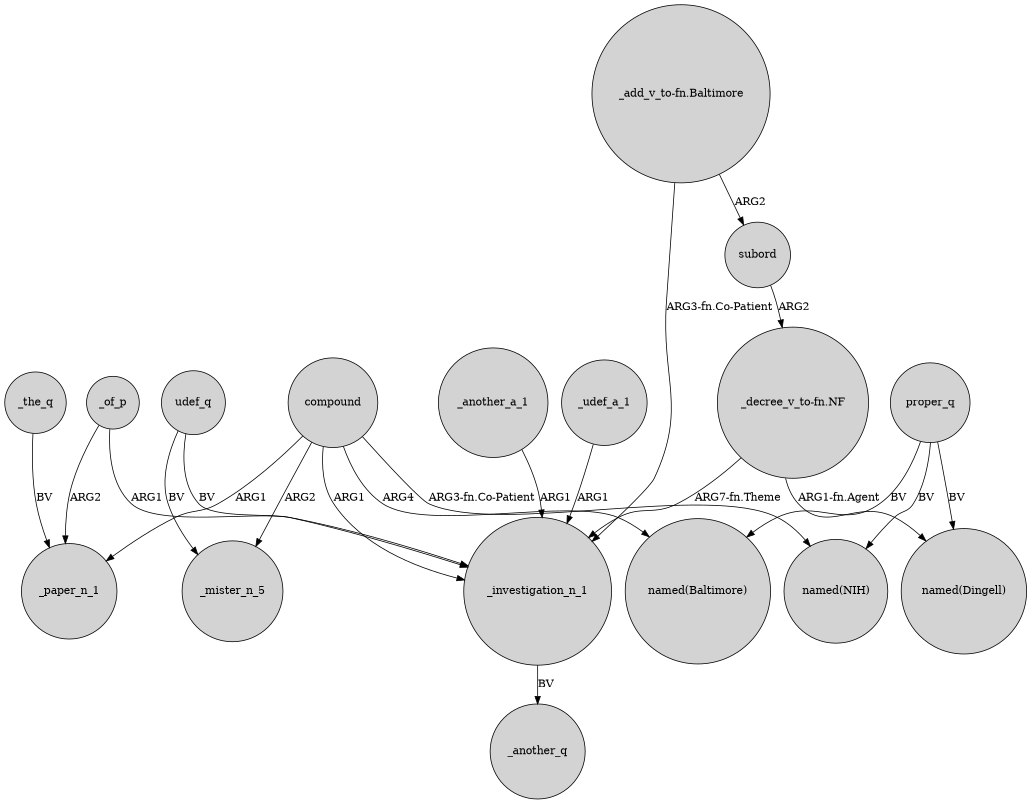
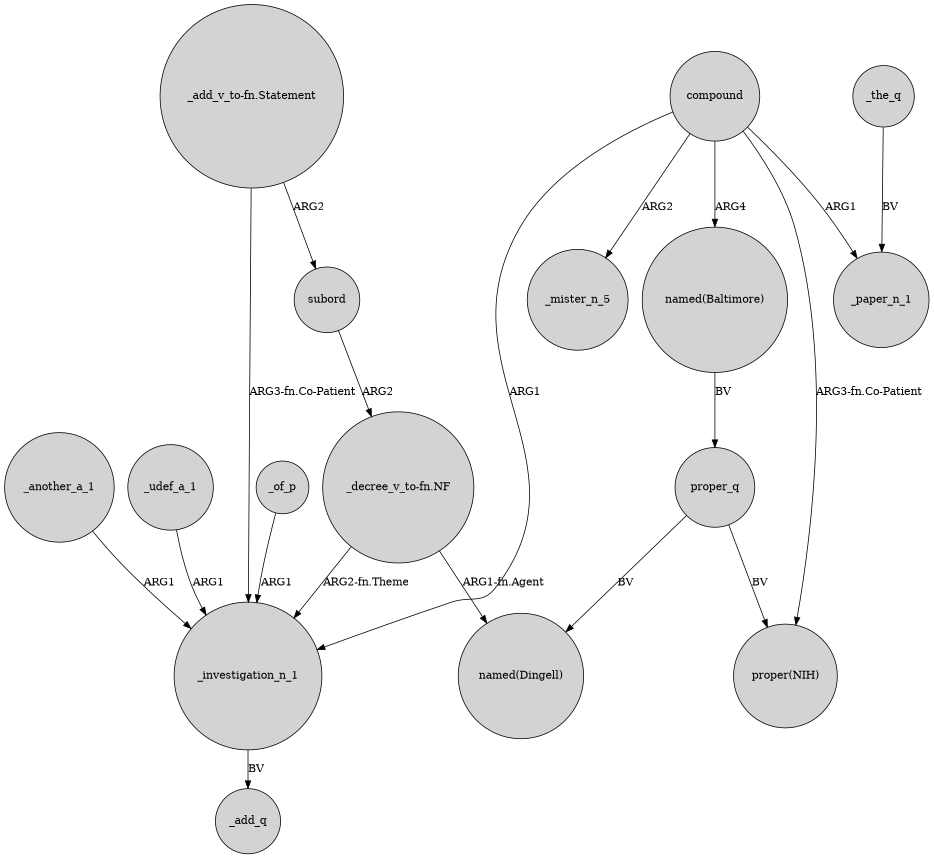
node "_add_v_to-fn.Baltimore": label "_add_v_to-fn.Baltimore" -> "_add_v_to-fn.Statement"
node "udef_q": removed
edge "_of_p" -> "_paper_n_1": removed, label "ARG2"
edge "_decree_v_to-fn.NF" -> "_investigation_n_1": label "ARG7-fn.Theme" -> "ARG2-fn.Theme"
edge "proper_q" -> "named(Baltimore)": reversed
node "named(NIH)": label "named(NIH)" -> "proper(NIH)"
node "_another_q": label "_another_q" -> "_add_q"
